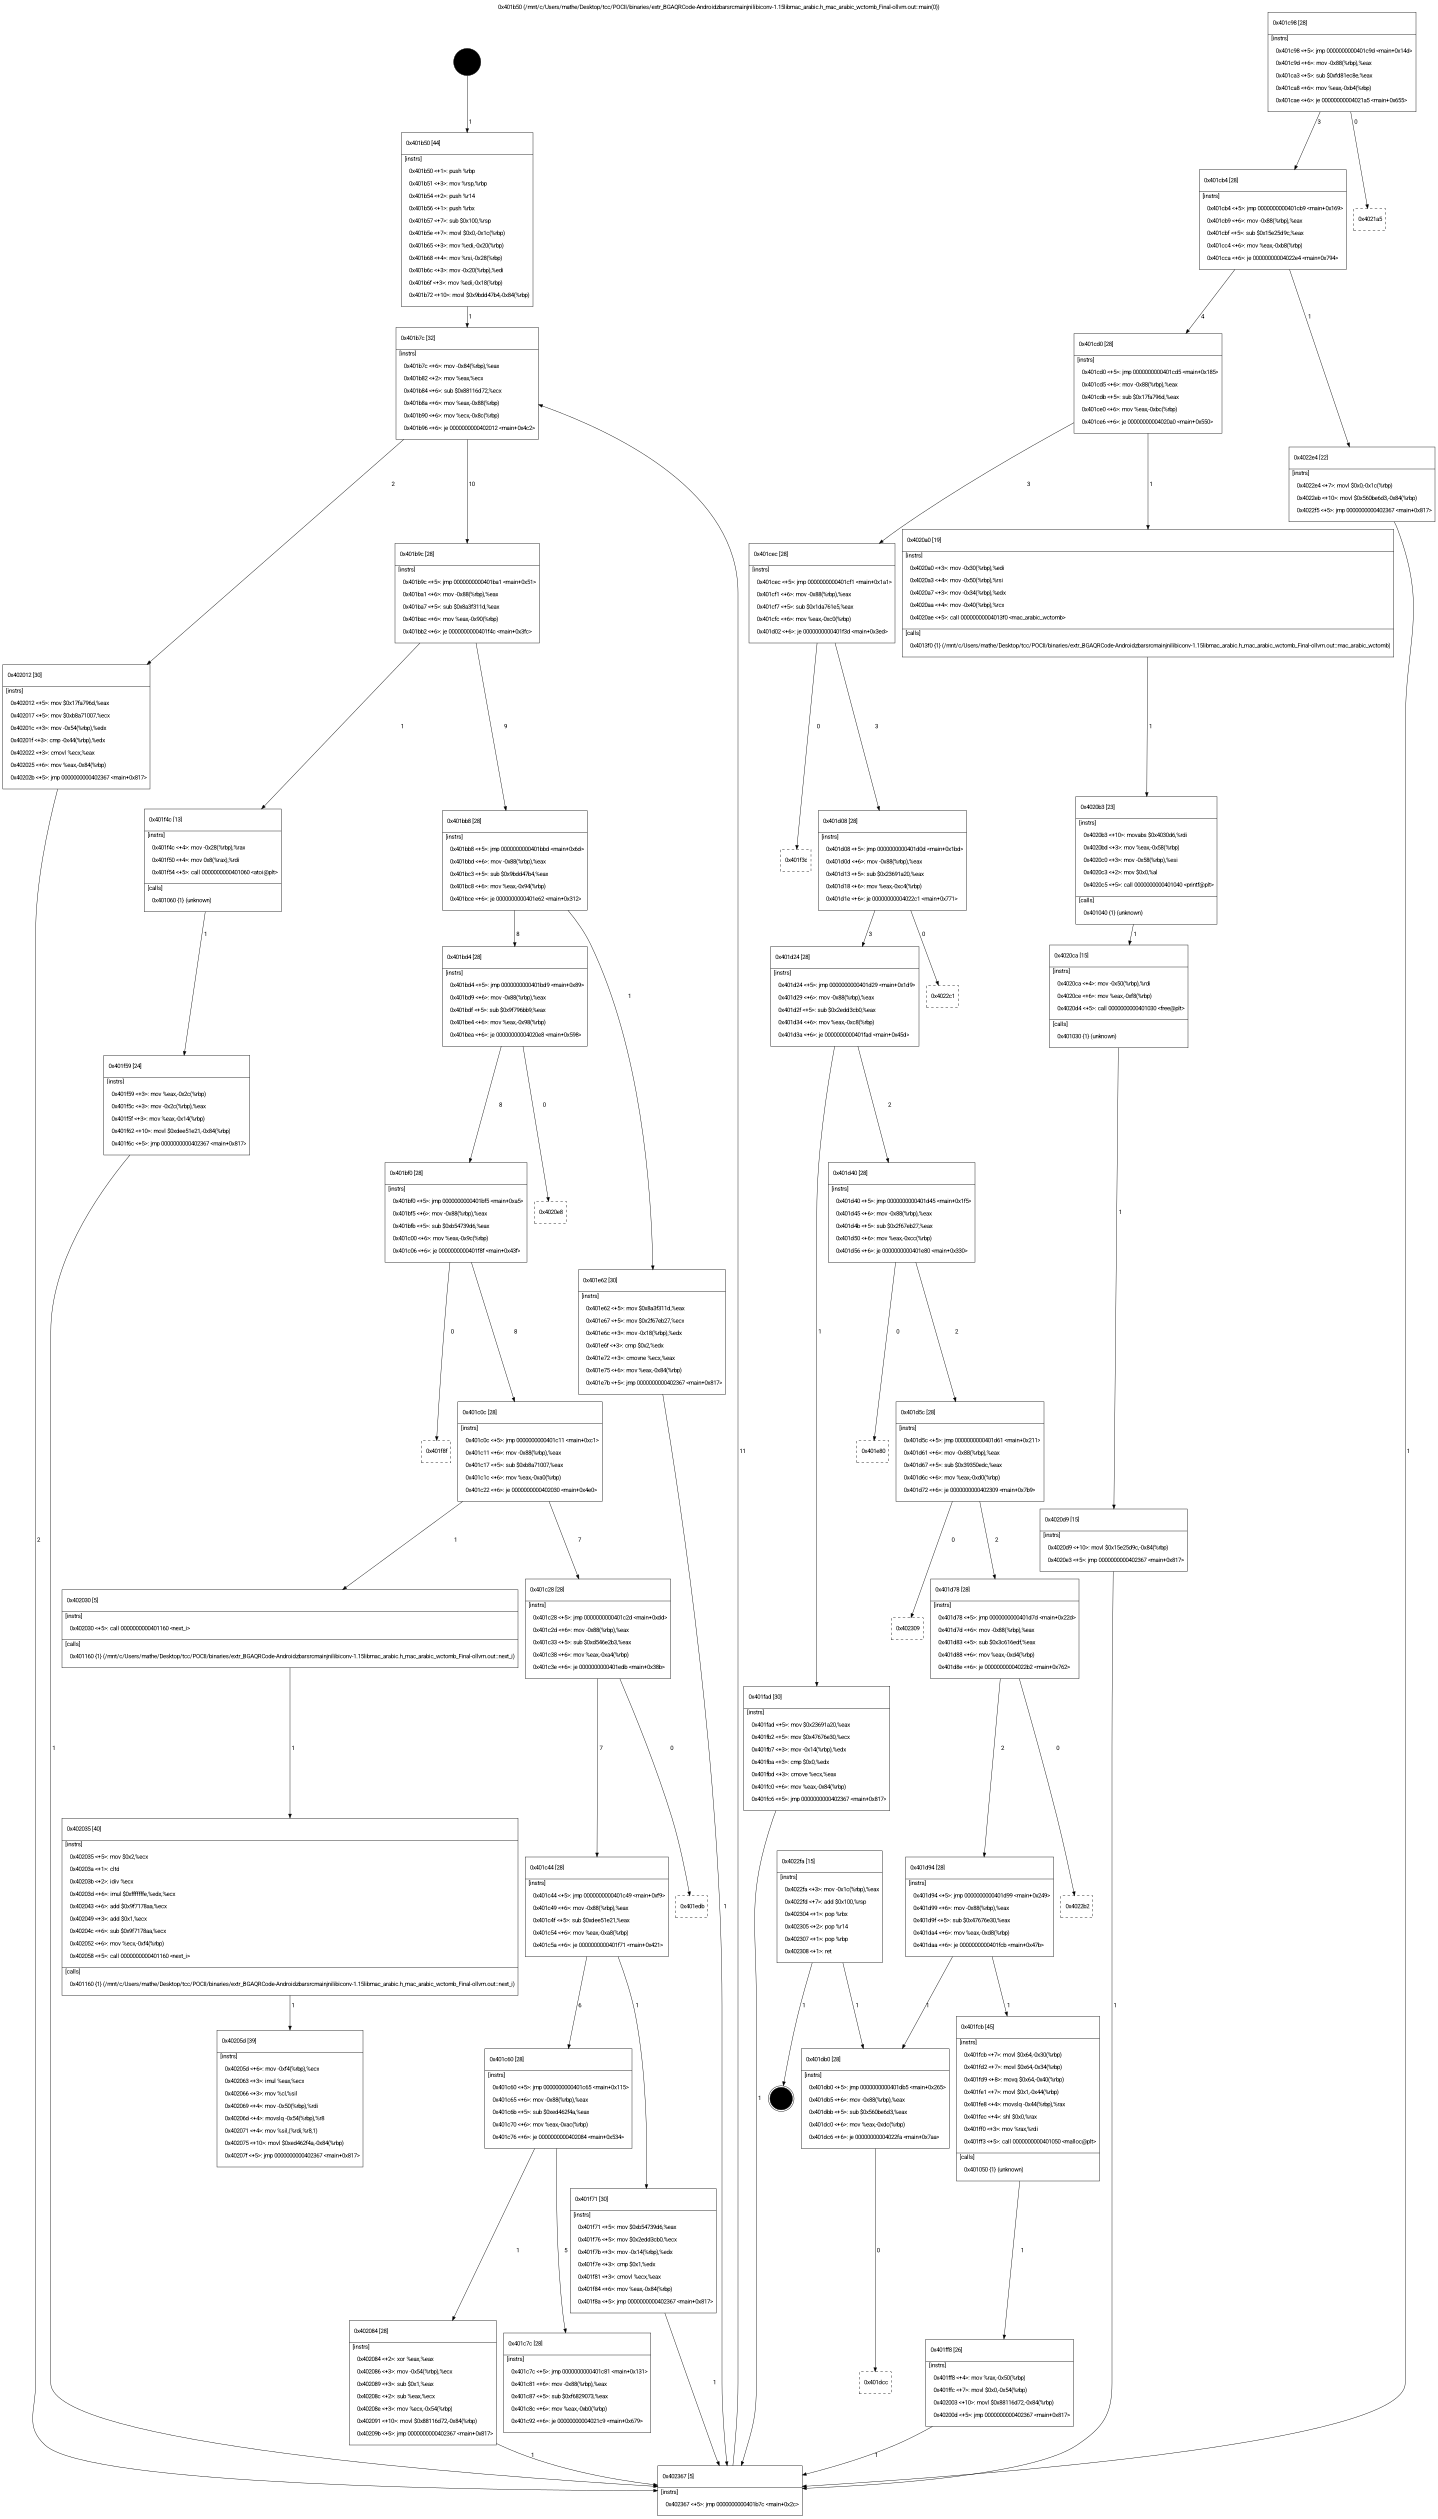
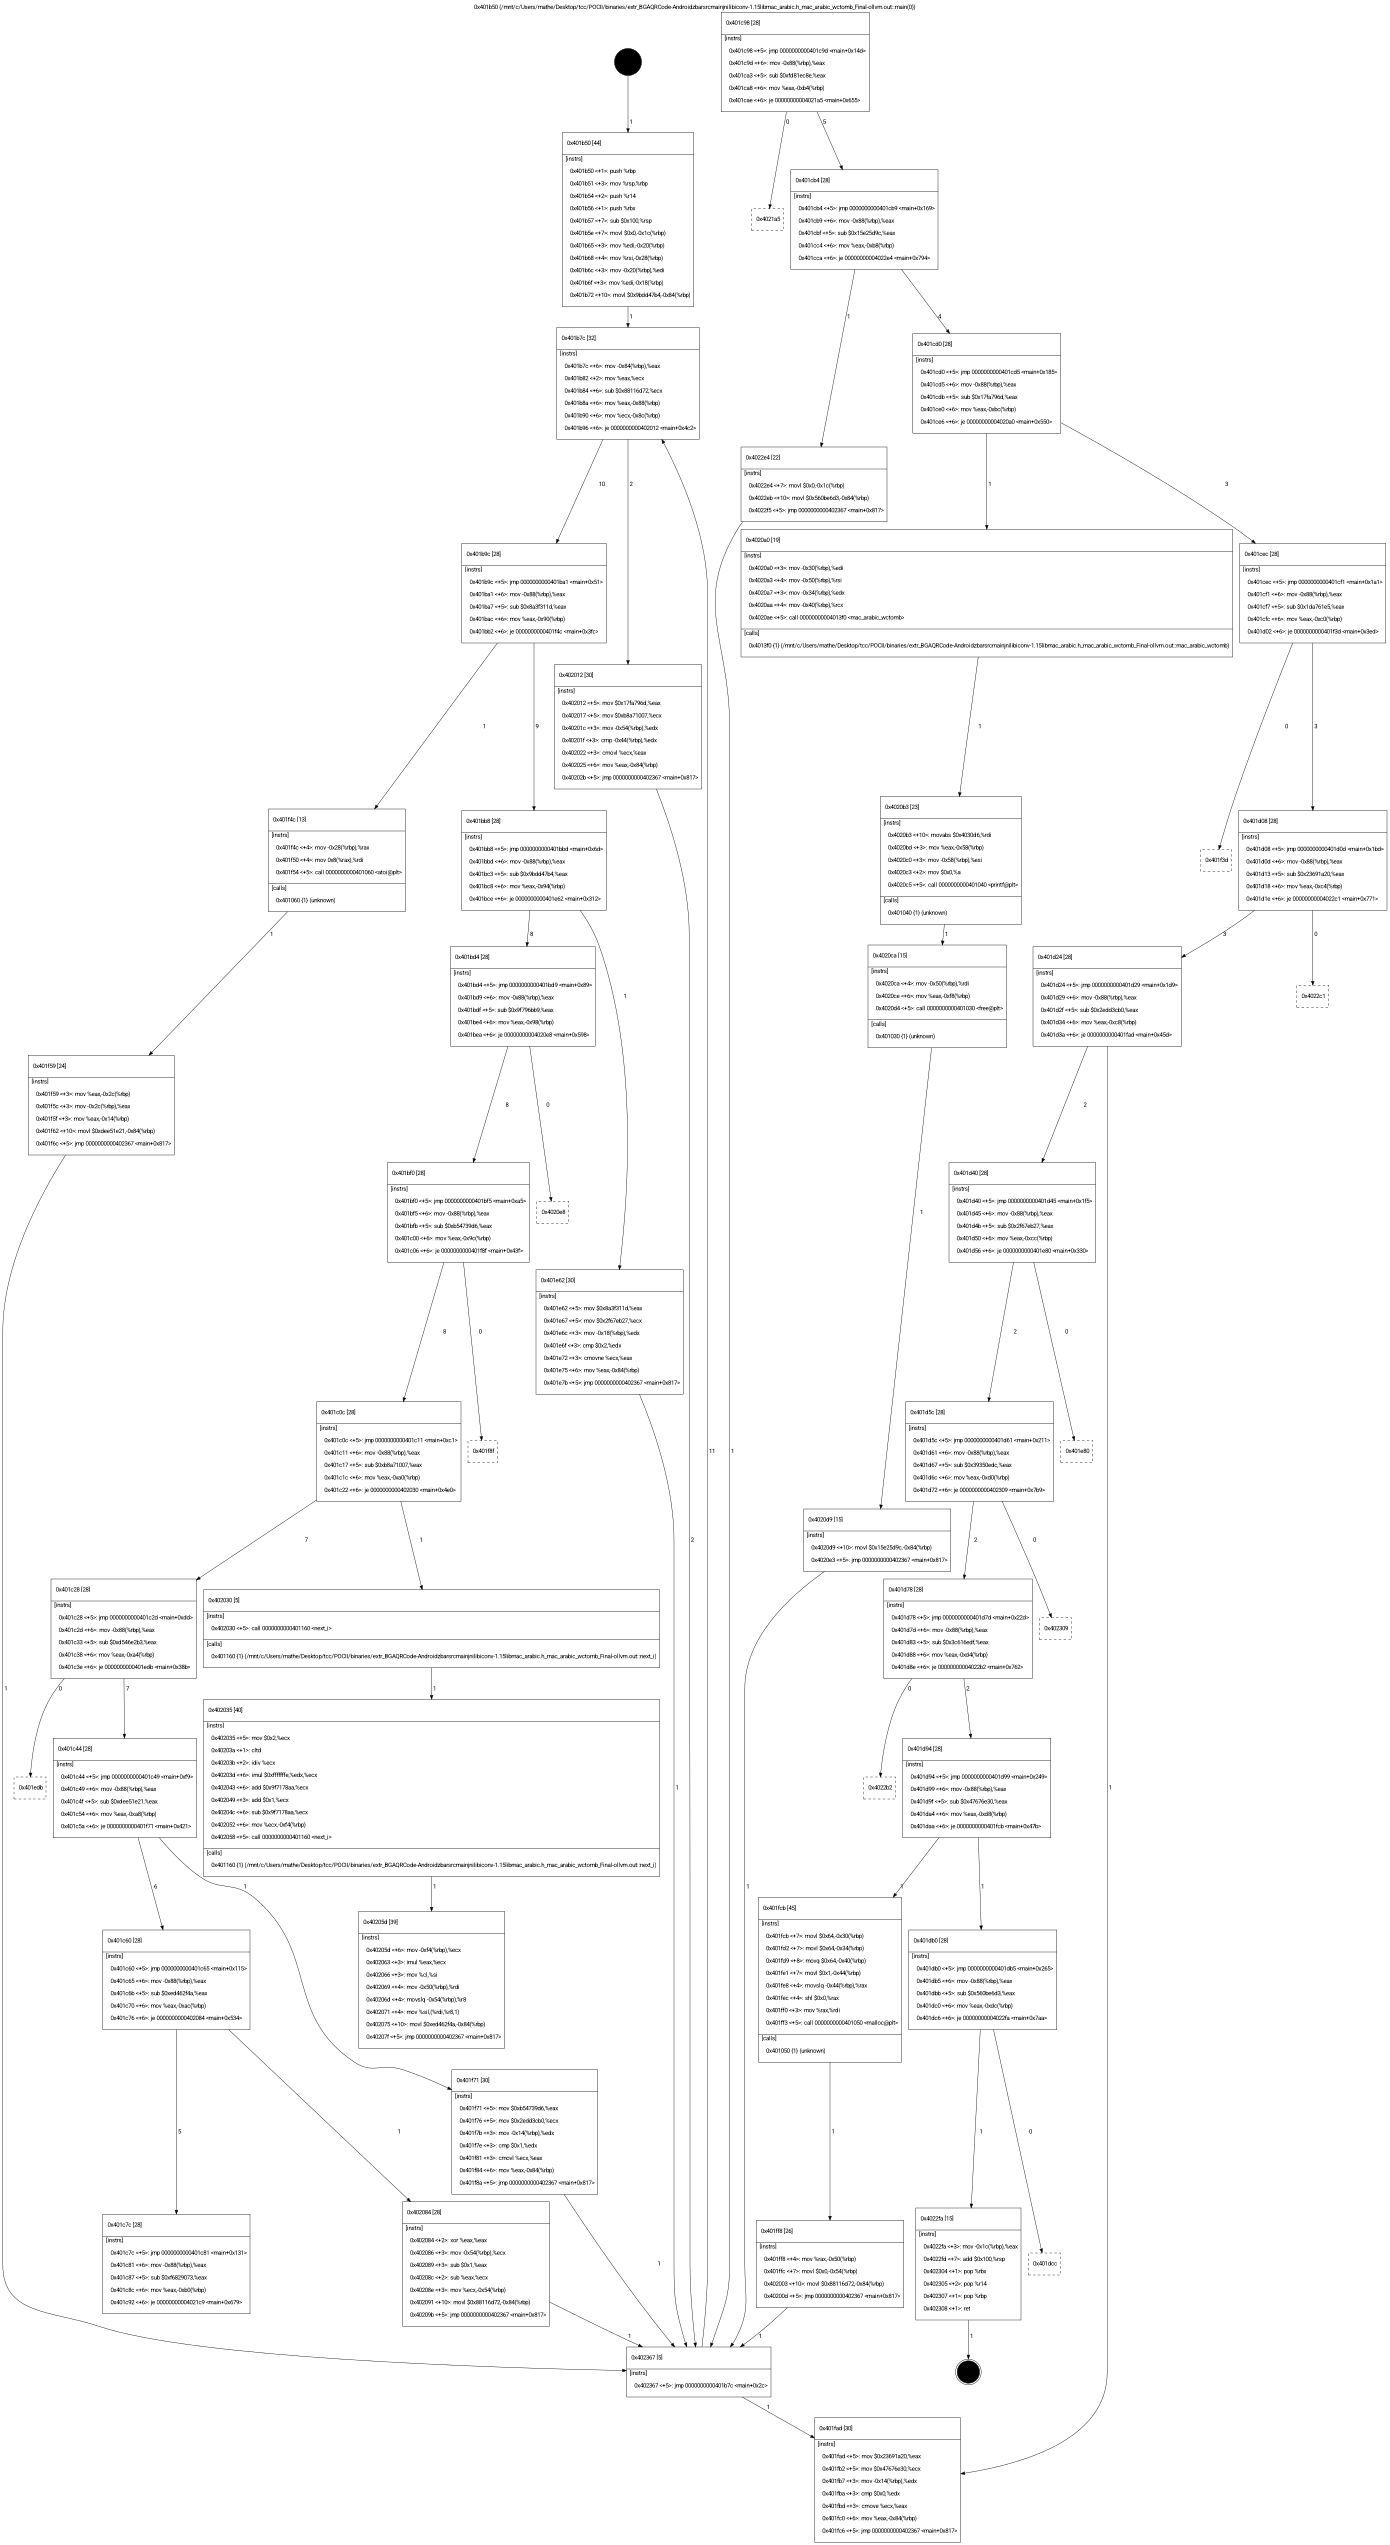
edge "0x401c98 [28]" -> "0x401cb4 [28]": label " 3" -> " 5"
edge "0x4022fa [15]" -> "0x401db0 [28]": reversed
edge "0x401fad [30]" -> "0x402367 [5]": reversed
